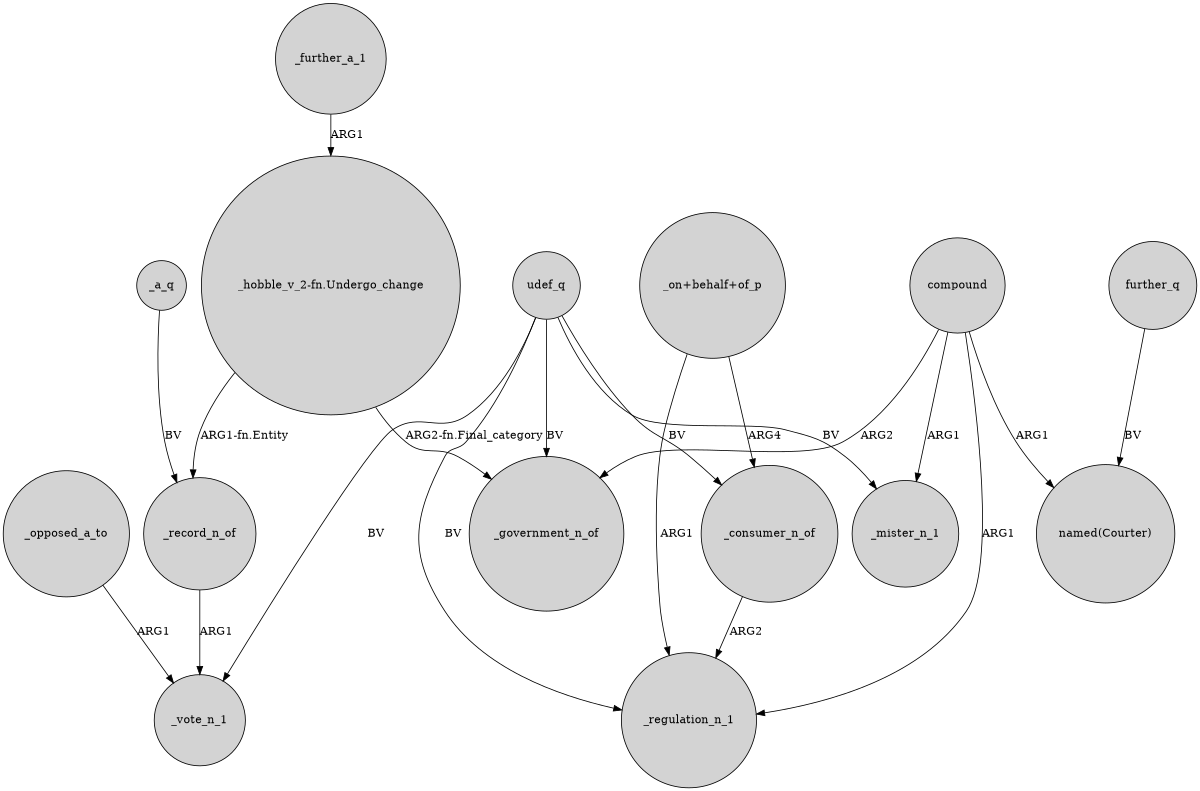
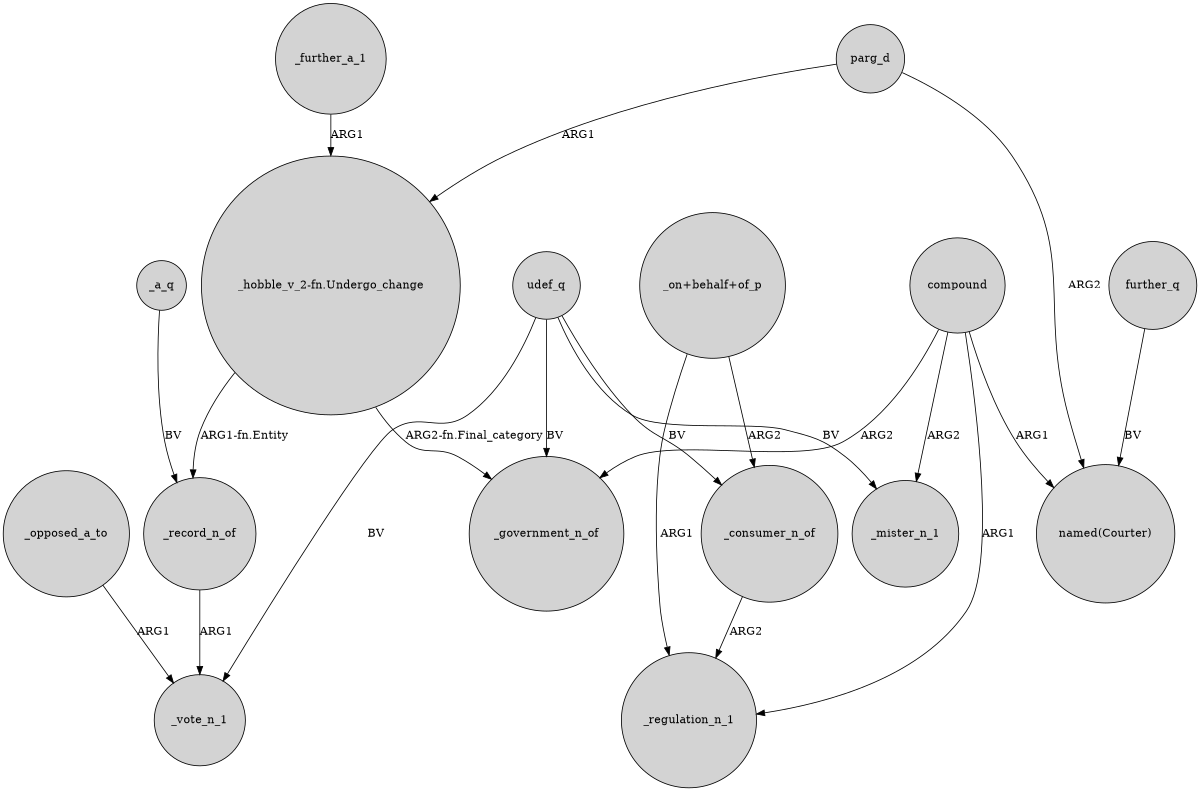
node "parg_d": added
edge "_on+behalf+of_p" -> "_consumer_n_of": label "ARG4" -> "ARG2"
edge "compound" -> "_mister_n_1": label "ARG1" -> "ARG2"
edge "udef_q" -> "_regulation_n_1": removed, label "BV"
